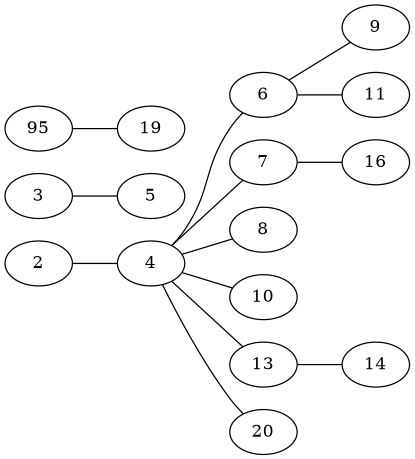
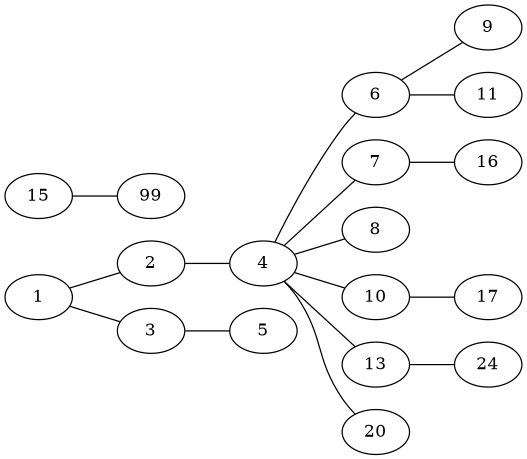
node "95": label "95" -> "15"
node "19": label "19" -> "99"
node "1": added
node "17": added
node "14": label "14" -> "24"
